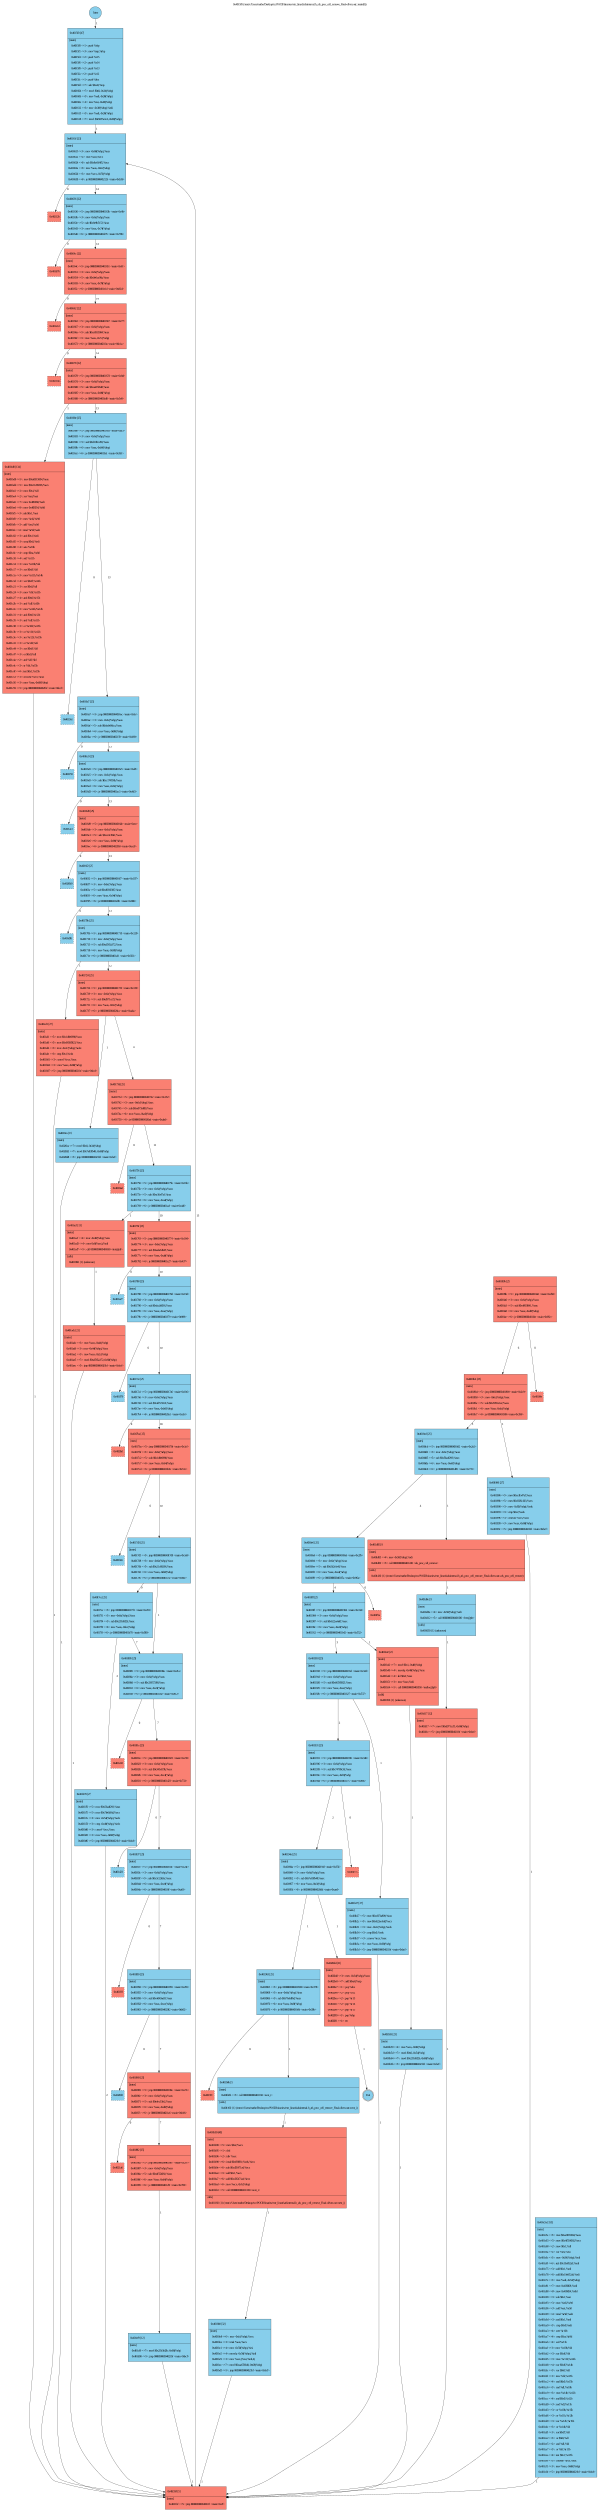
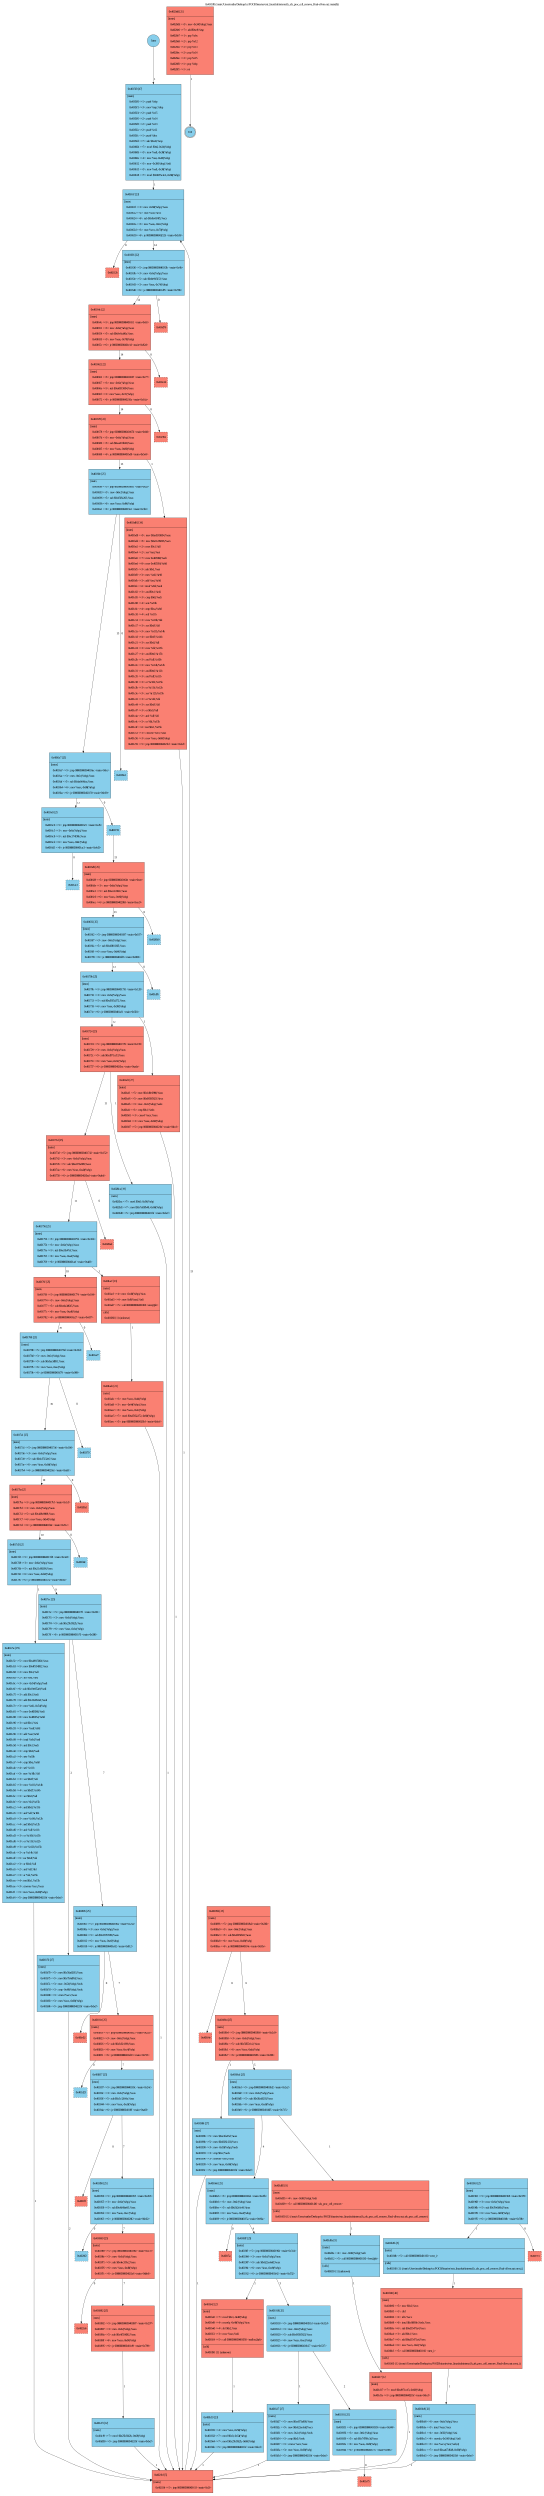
edge "0x4016c0 [25]" -> "0x4016d9 [25]": now "0x402159" -> "0x4016d9 [25]"
edge "0x4017d3 [25]" -> "0x401805 [25]": now "0x4017d3 [25]" -> "0x401c5e [155]"
node "0x40194a [25]": removed
